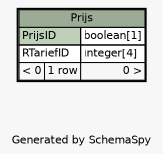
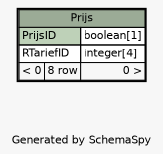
node "Prijs": text "1 row" -> "8 row"
